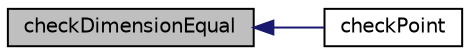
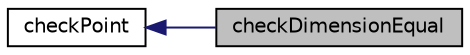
edge "checkPoint" -> "checkDimensionEqual": reversed
